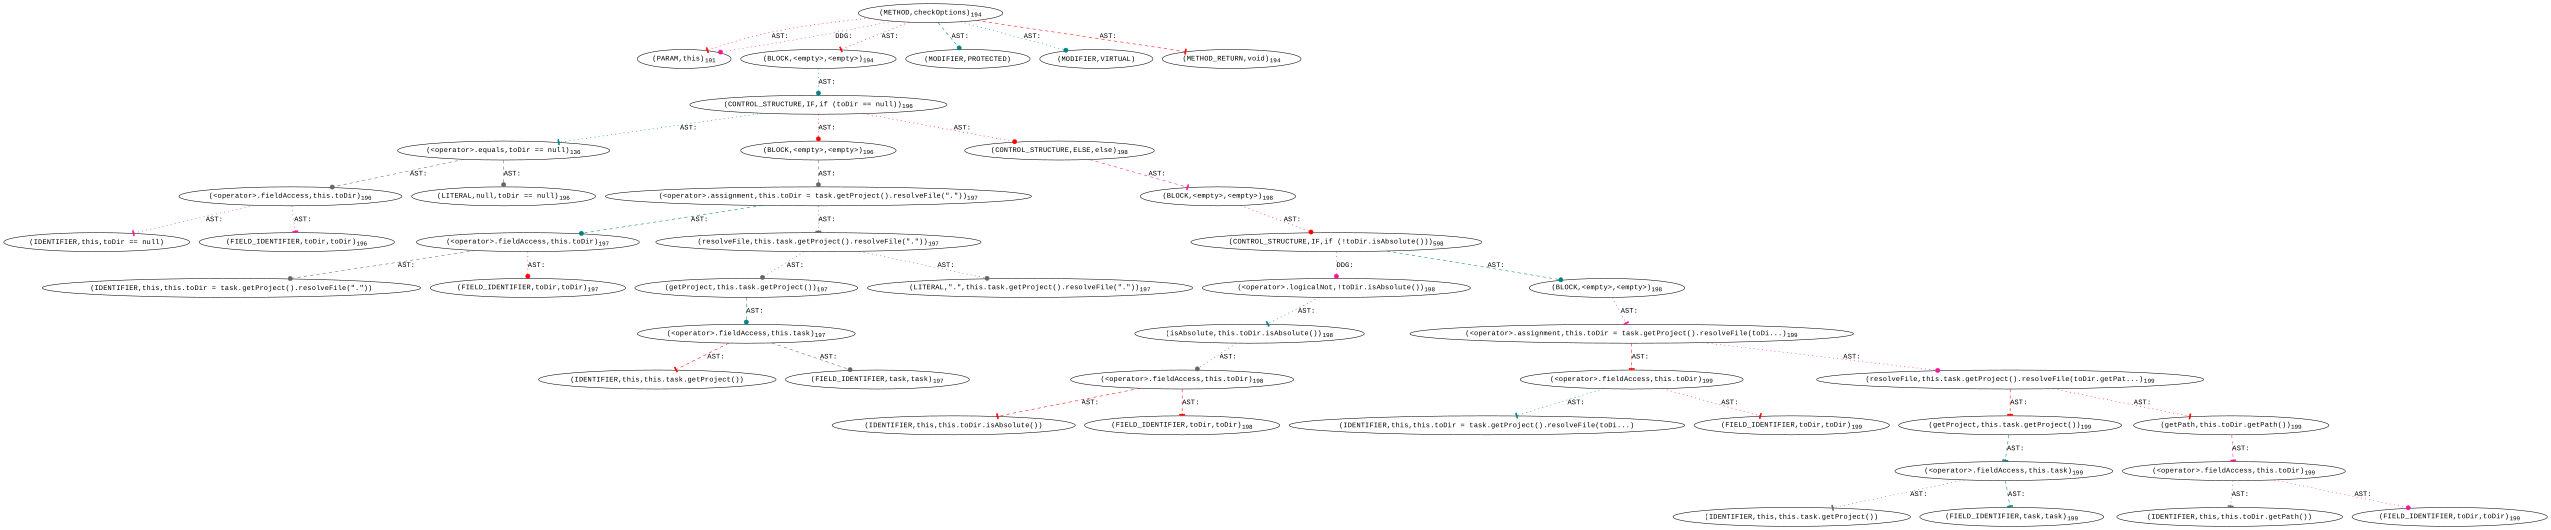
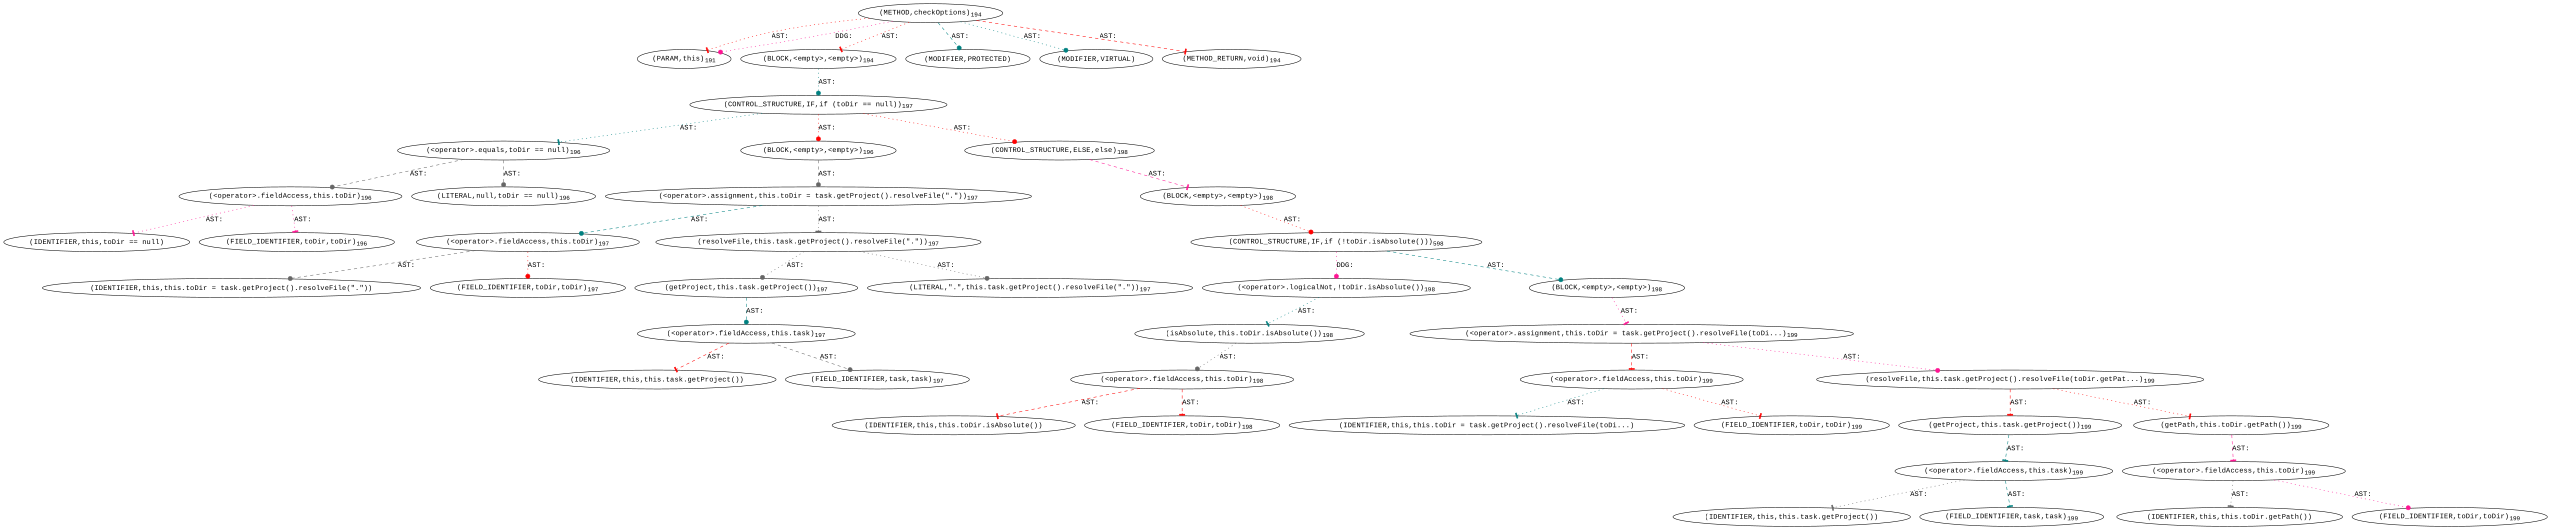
node "(CONTROL_STRUCTURE,IF,if (toDir == null))": text "196" -> "197"
node "(<operator>.equals,toDir == null)": text "136" -> "196"
